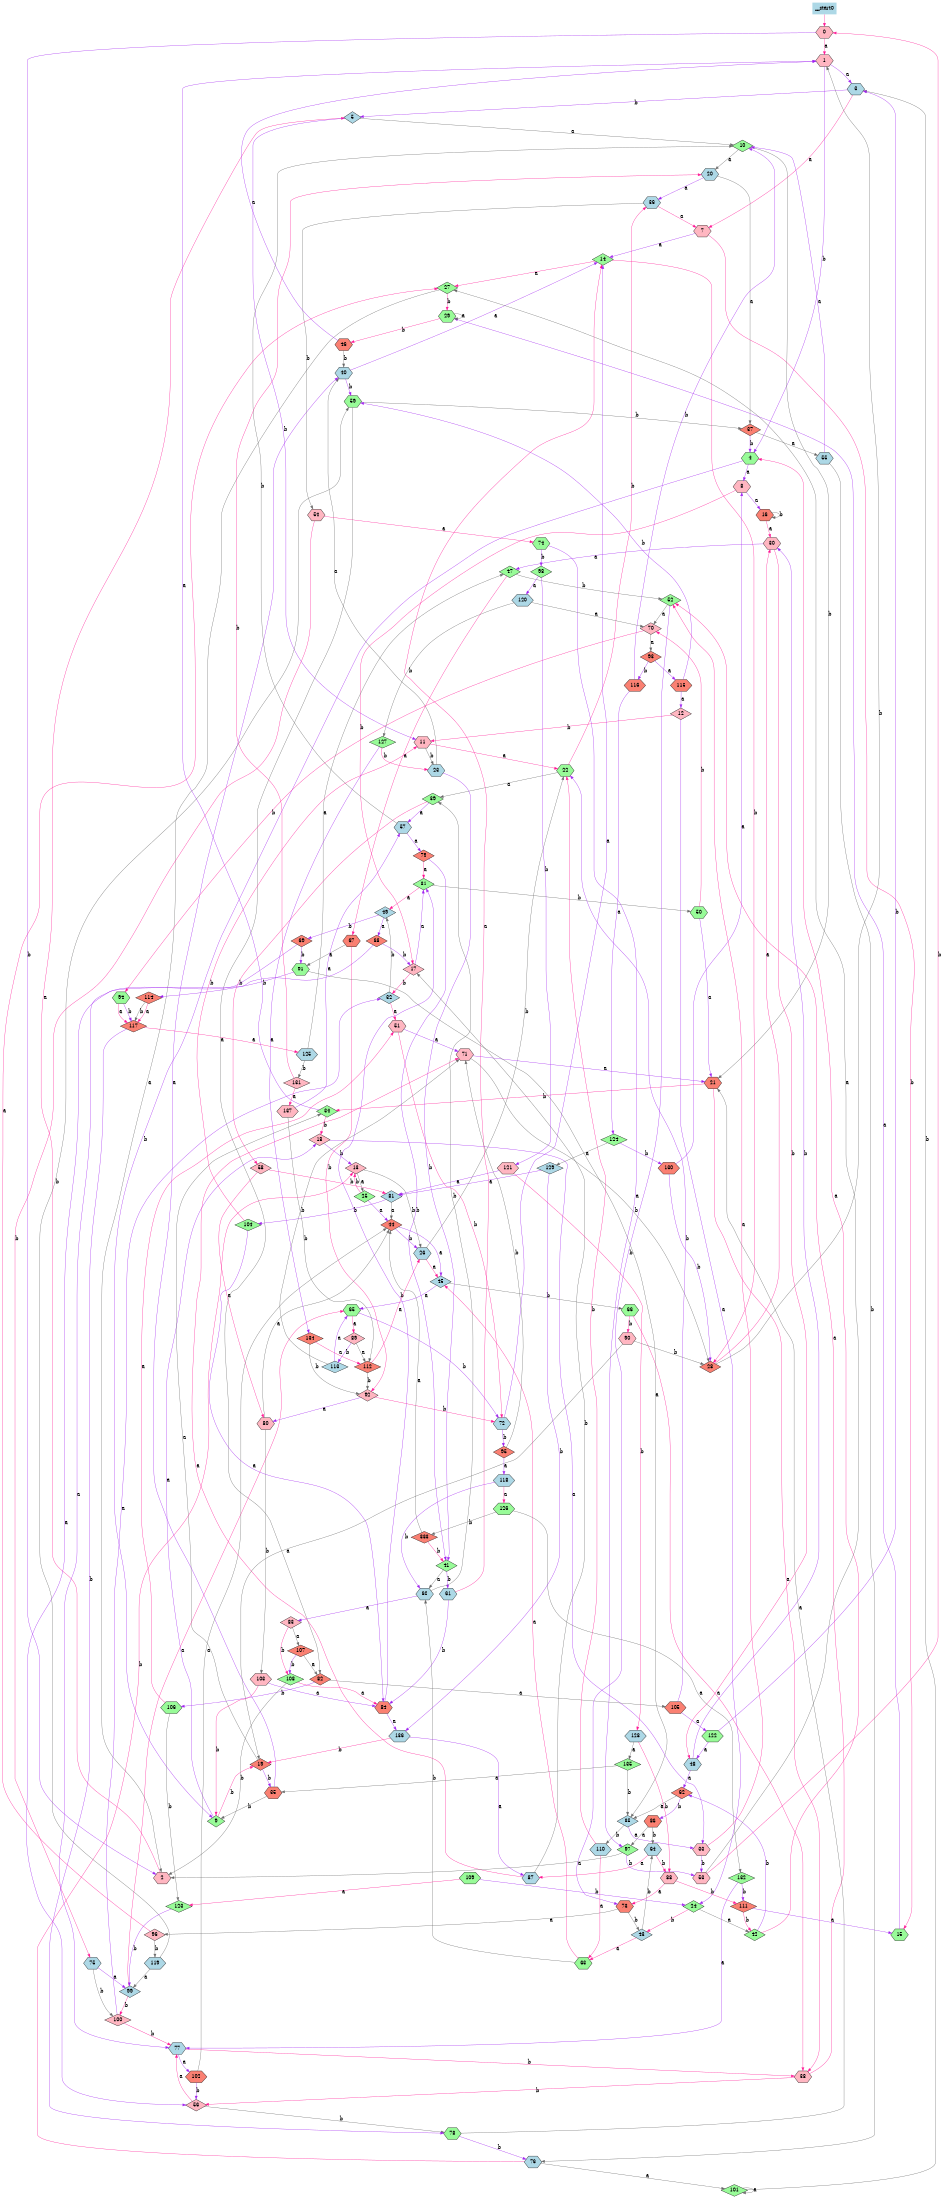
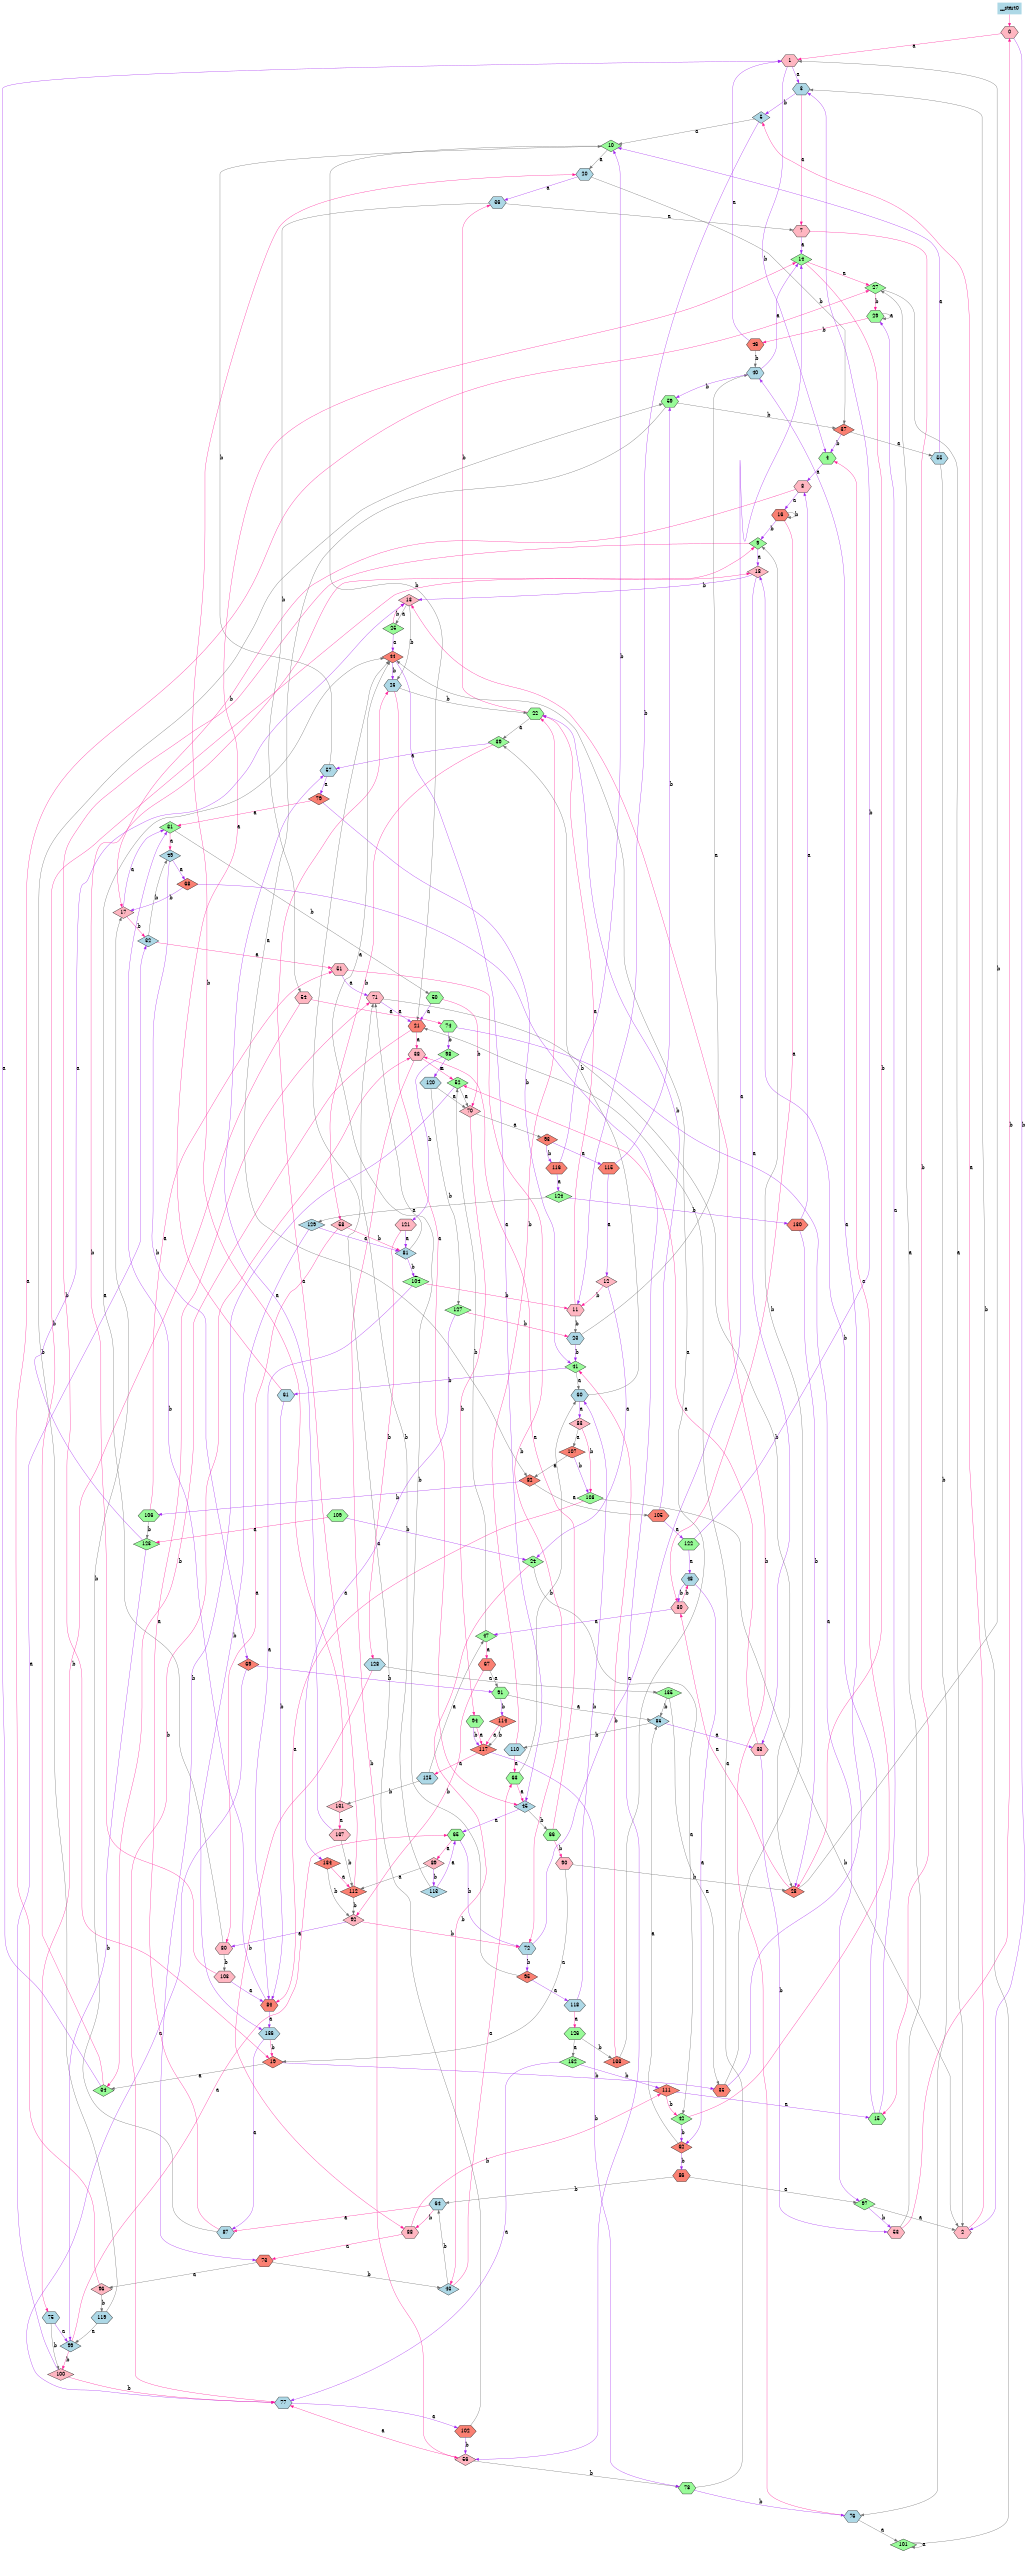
edge "36" -> "7": color deeppink -> gray40
edge "20" -> "37": label "a" -> "b"
edge "123" -> "13": added, label "a"
edge "4" -> "9": now "16" -> "9"
edge "15" -> "18": added, label "b"
node "333": label "333" -> "133"
